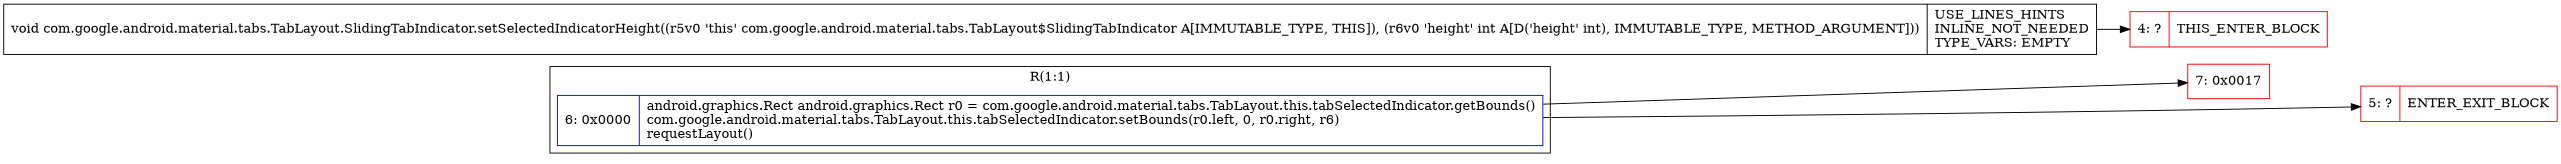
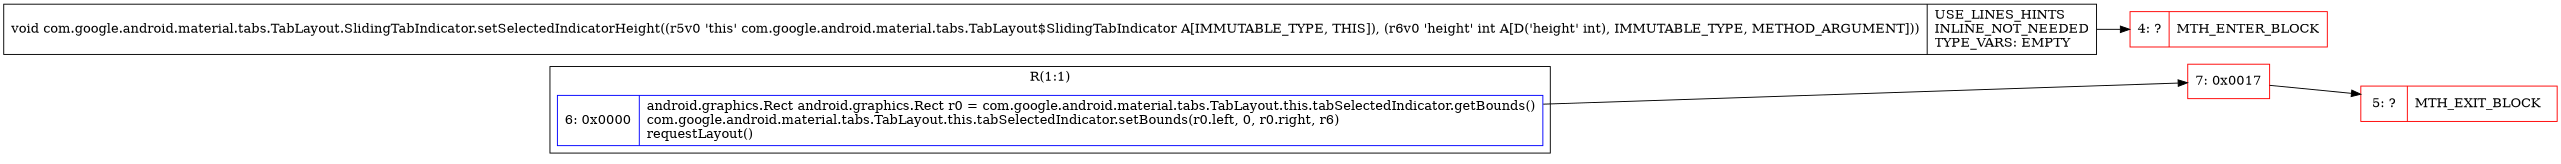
node "4: ?": text "THIS_ENTER_BLOCK" -> "MTH_ENTER_BLOCK"
node "5: ?": text "ENTER_EXIT_BLOCK" -> "MTH_EXIT_BLOCK"
edge "6: 0x0000" -> "5: ?": now "7: 0x0017" -> "5: ?"
